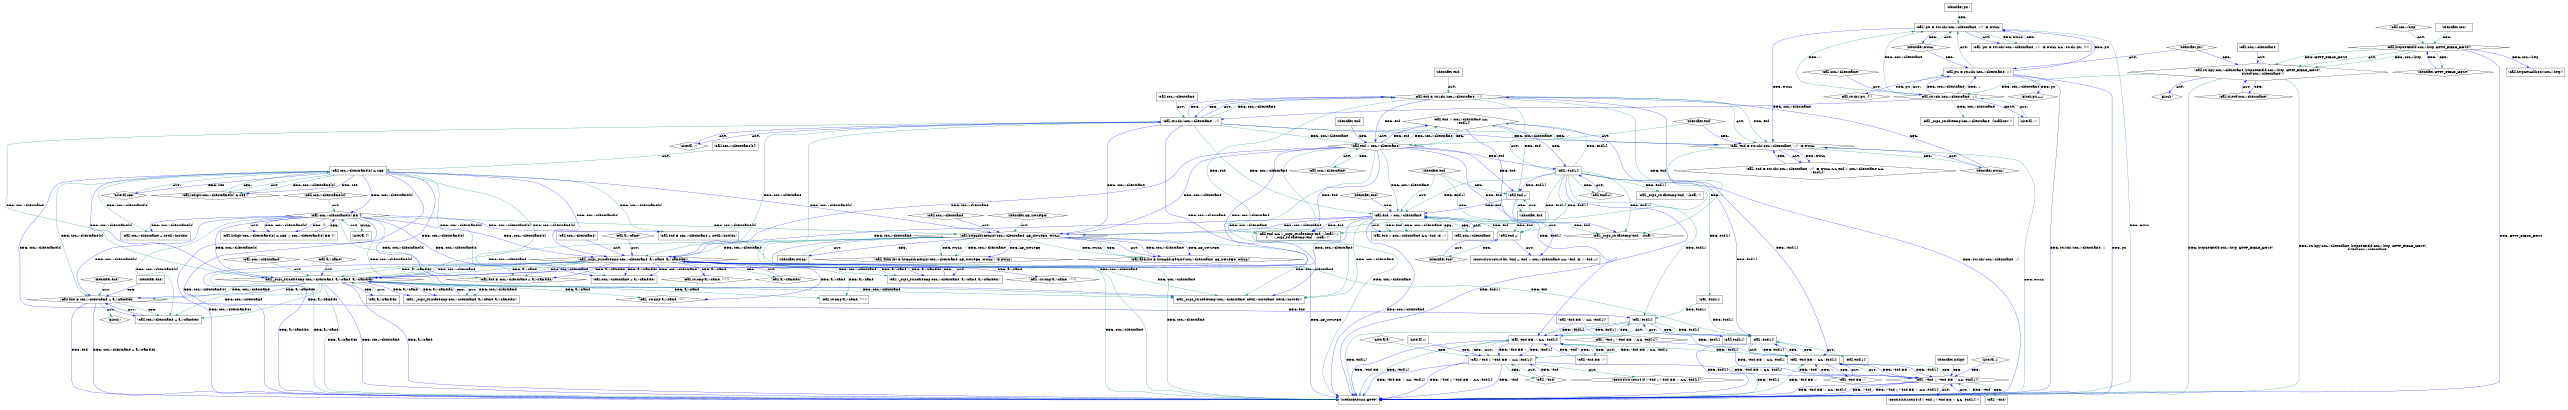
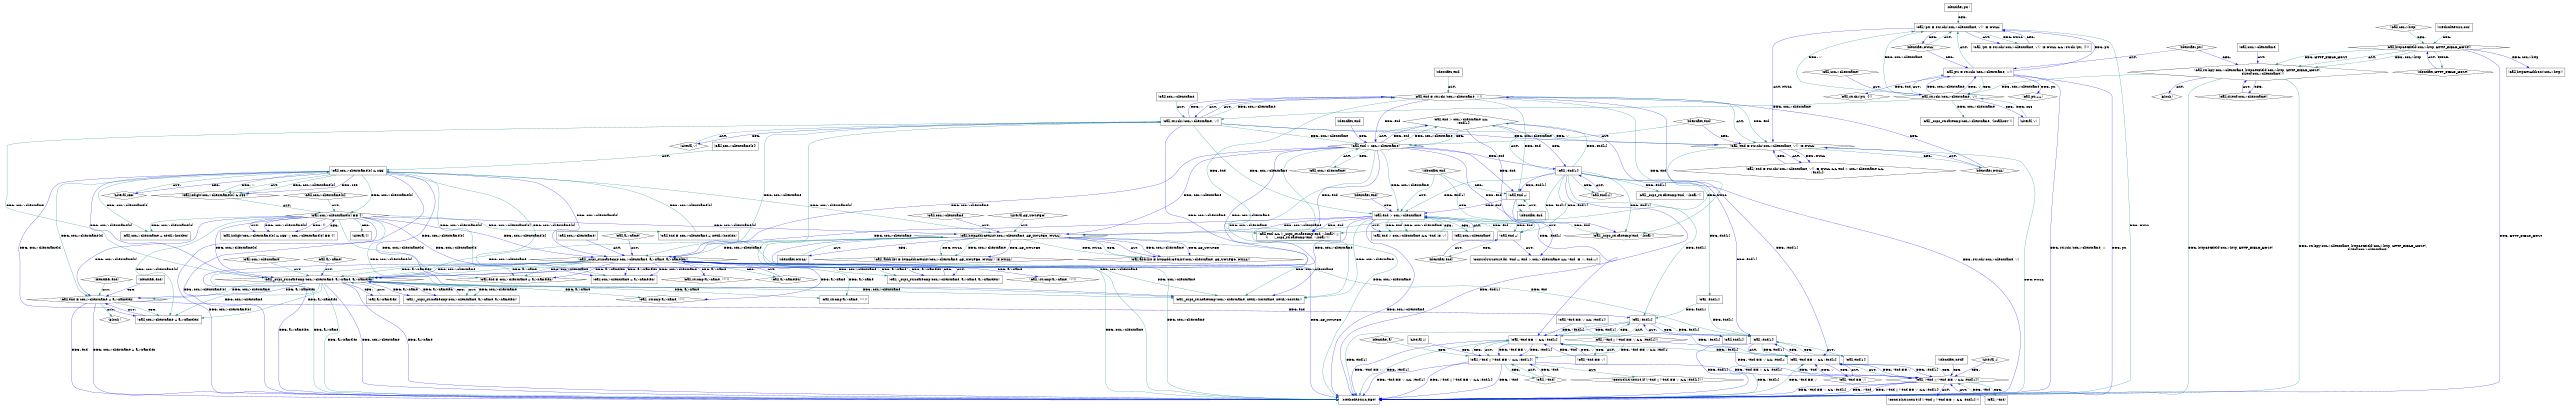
node "(Identifier,con)": label "(Identifier,con)" -> "(MethodReturn,con)"
edge "(Call,con->http)" -> "(Call,httpGetField(con->http, HTTP_FIELD_HOST))": label "AST: " -> "CFG: "
edge "(Identifier,HTTP_FIELD_HOST)" -> "(Call,httpGetField(con->http, HTTP_FIELD_HOST))": label "DDG: " -> "AST: "
edge "(Call,httpGetField(con->http, HTTP_FIELD_HOST))" -> "(Identifier,HTTP_FIELD_HOST)": label "CFG: " -> "FIELD: "
edge "(Call,(ptr = strrchr(con->clientname, ':')) != NULL)" -> "(Call,(end = strrchr(con->clientname, '.')) != NULL)": label "DDG: NULL" -> "AST: NULL"
edge "(Call,ptr = strrchr(con->clientname, ':'))" -> "(Call,strchr(ptr, ']'))": label "DDG: ptr" -> "DDG: end"
edge "(Call,ptr = strrchr(con->clientname, ':'))" -> "(Call,strrchr(con->clientname, ':'))": added, label "CFG:"
node "(Block,ptr++)": label "(Block,ptr++)" -> "(Call,ptr++)"
edge "(Call,end = strrchr(con->clientname, '.'))" -> "(Call,strrchr(con->clientname, '.'))": label "CFG: " -> "AST: "
edge "(Call,strrchr(con->clientname, ':'))" -> "(Call,strrchr(con->clientname, '.'))": color blue -> teal
edge "(Call,strrchr(con->clientname, ':'))" -> "(Literal,':')": label "HOST: " -> "CFG: "
edge "(Literal,':')" -> "(Call,strrchr(con->clientname, ':'))": label "AST: " -> "DDG: 255"
edge "(Literal,'.')" -> "(Call,strrchr(con->clientname, '.'))": color blue -> teal
edge "(Call,strrchr(con->clientname, '.'))" -> "(Literal,'.')": label "AST: " -> "CFG: "
edge "(Call,strrchr(con->clientname, '.'))" -> "(Call,httpAddrGetList(con->clientname, AF_UNSPEC, NULL))": removed, label "DDG: con->clientname"
edge "(Call,con->clientname[0] & 255)" -> "(Call,end = con->clientname + netif->hostlen)": reversed
edge "(Call,con->clientname[0] & 255)" -> "(Literal,255)": label "DDG: 255" -> "CFG: "
edge "(Call,isdigit(con->clientname[0] & 255))" -> "(Call,con->clientname[0] & 255)": label "CFG: " -> "DDG: '.'"
edge "(Call,con->clientname[0] & 255)" -> "(Call,httpAddrGetList(con->clientname, AF_UNSPEC, NULL))": color blue -> teal
edge "(Call,(end = strrchr(con->clientname, '.')) != NULL)" -> "(Call,httpAddrGetList(con->clientname, AF_UNSPEC, NULL))": label "DDG: ':'" -> "DDG: NULL"
edge "(Call,con->clientname[0] & 255)" -> "(Call,con->clientname[0] == '[')": color blue -> teal
node "(Identifier,AF_UNSPEC)": label "(Identifier,AF_UNSPEC)" -> "(Literal,AF_UNSPEC)"
edge "(Call,con->clientname[0] == '[')" -> "(Call,con->clientname + netif->hostlen)": color blue -> teal
edge "(Call,con->clientname[0] == '[')" -> "(Call,httpAddrGetList(con->clientname, AF_UNSPEC, NULL))": color teal -> blue
edge "(Literal,'[')" -> "(Call,con->clientname[0] == '[')": now "(Call,isdigit(con->clientname[0] & 255))" -> "(Call,con->clientname[0] == '[')"
edge "(Call,con->clientname[0] == '[')" -> "(Literal,'[')": label "NULL: " -> "CFG: "
edge "(Call,con->clientname[0] == '[')" -> "(Call,end = con->clientname + netif->hostlen)": color blue -> teal
node "(Literal,a)": label "(Literal,a)" -> "(Identifier,a)"
node "(Identifier,isdigit)": label "(Identifier,isdigit)" -> "(Identifier,netif)"
node "(MethodReturn,HTTP)": label "(MethodReturn,HTTP)" -> "(MethodReturn,RET)"
